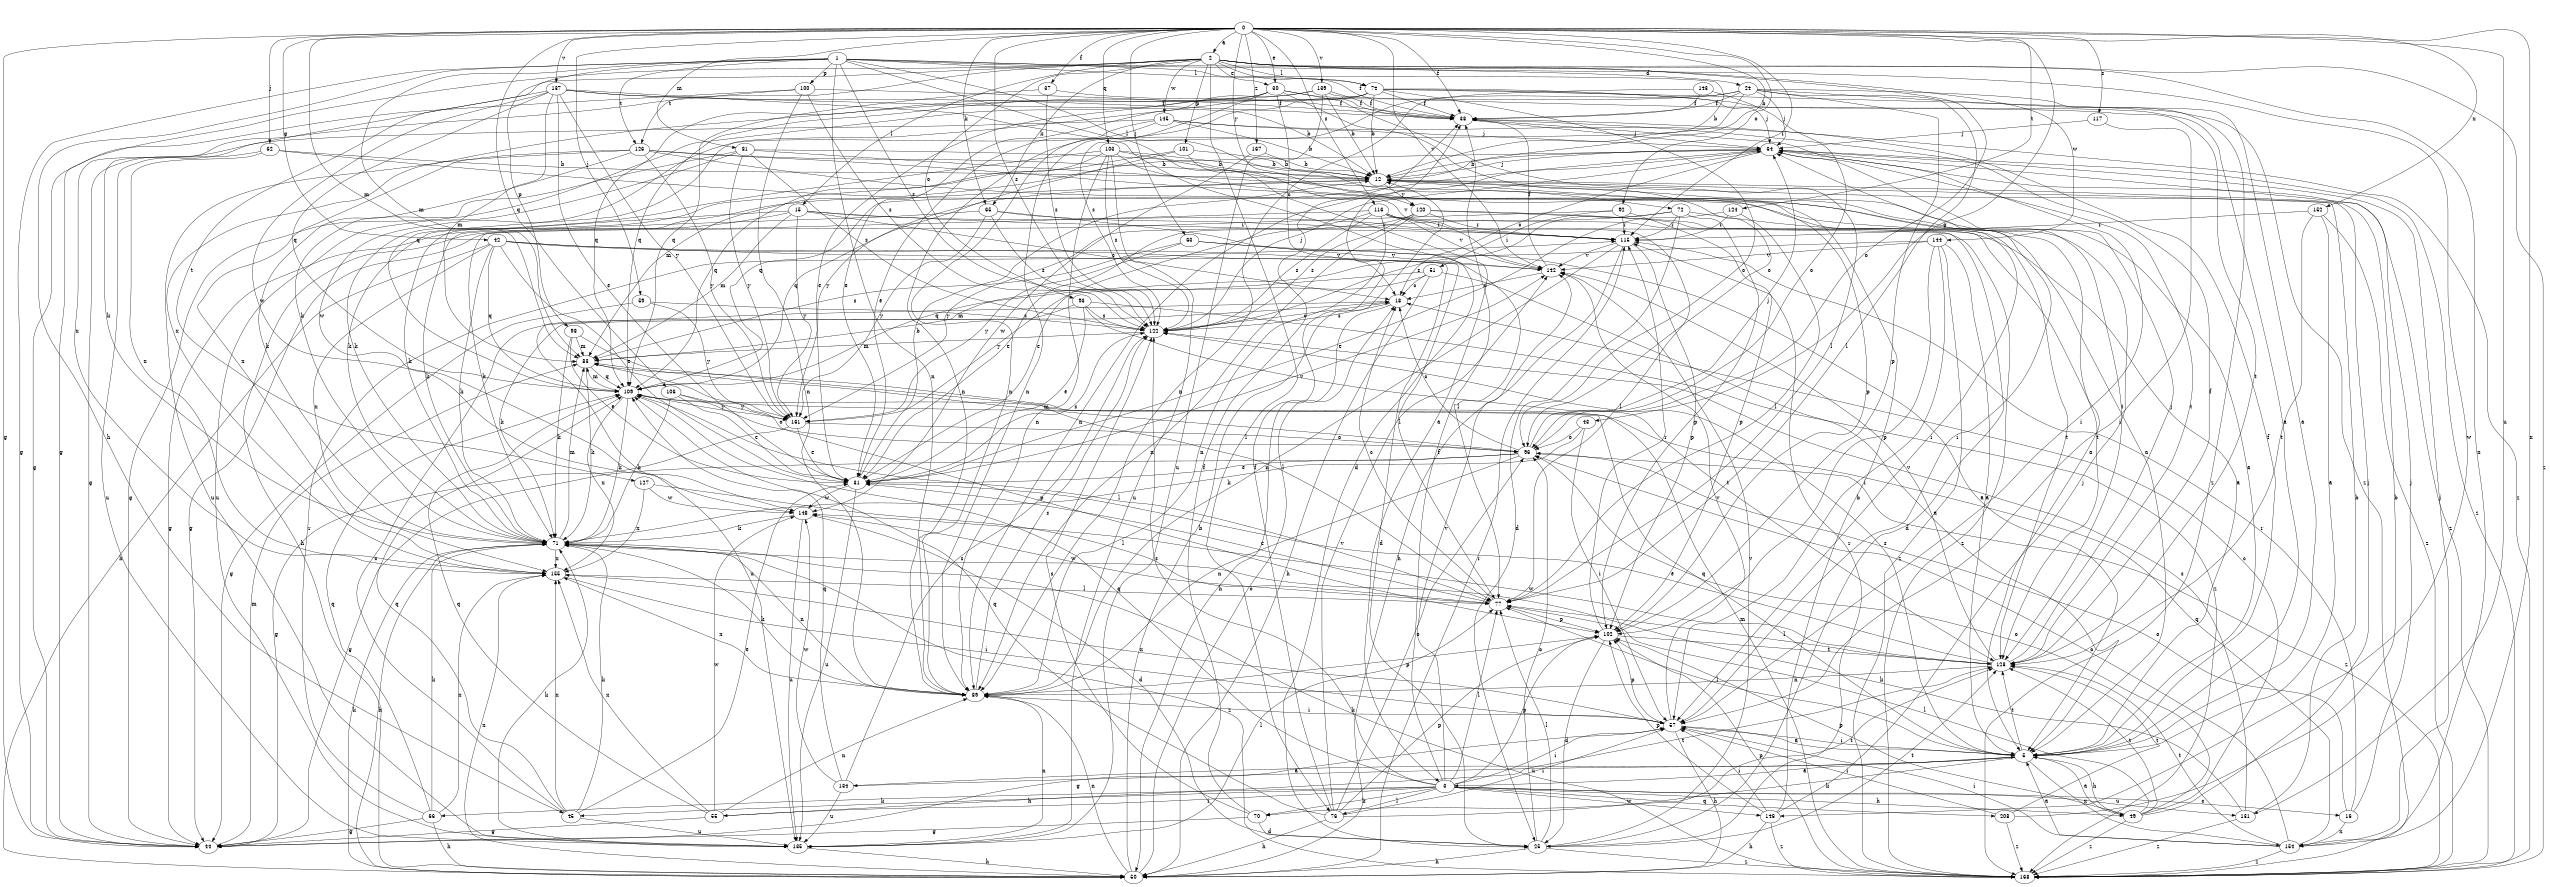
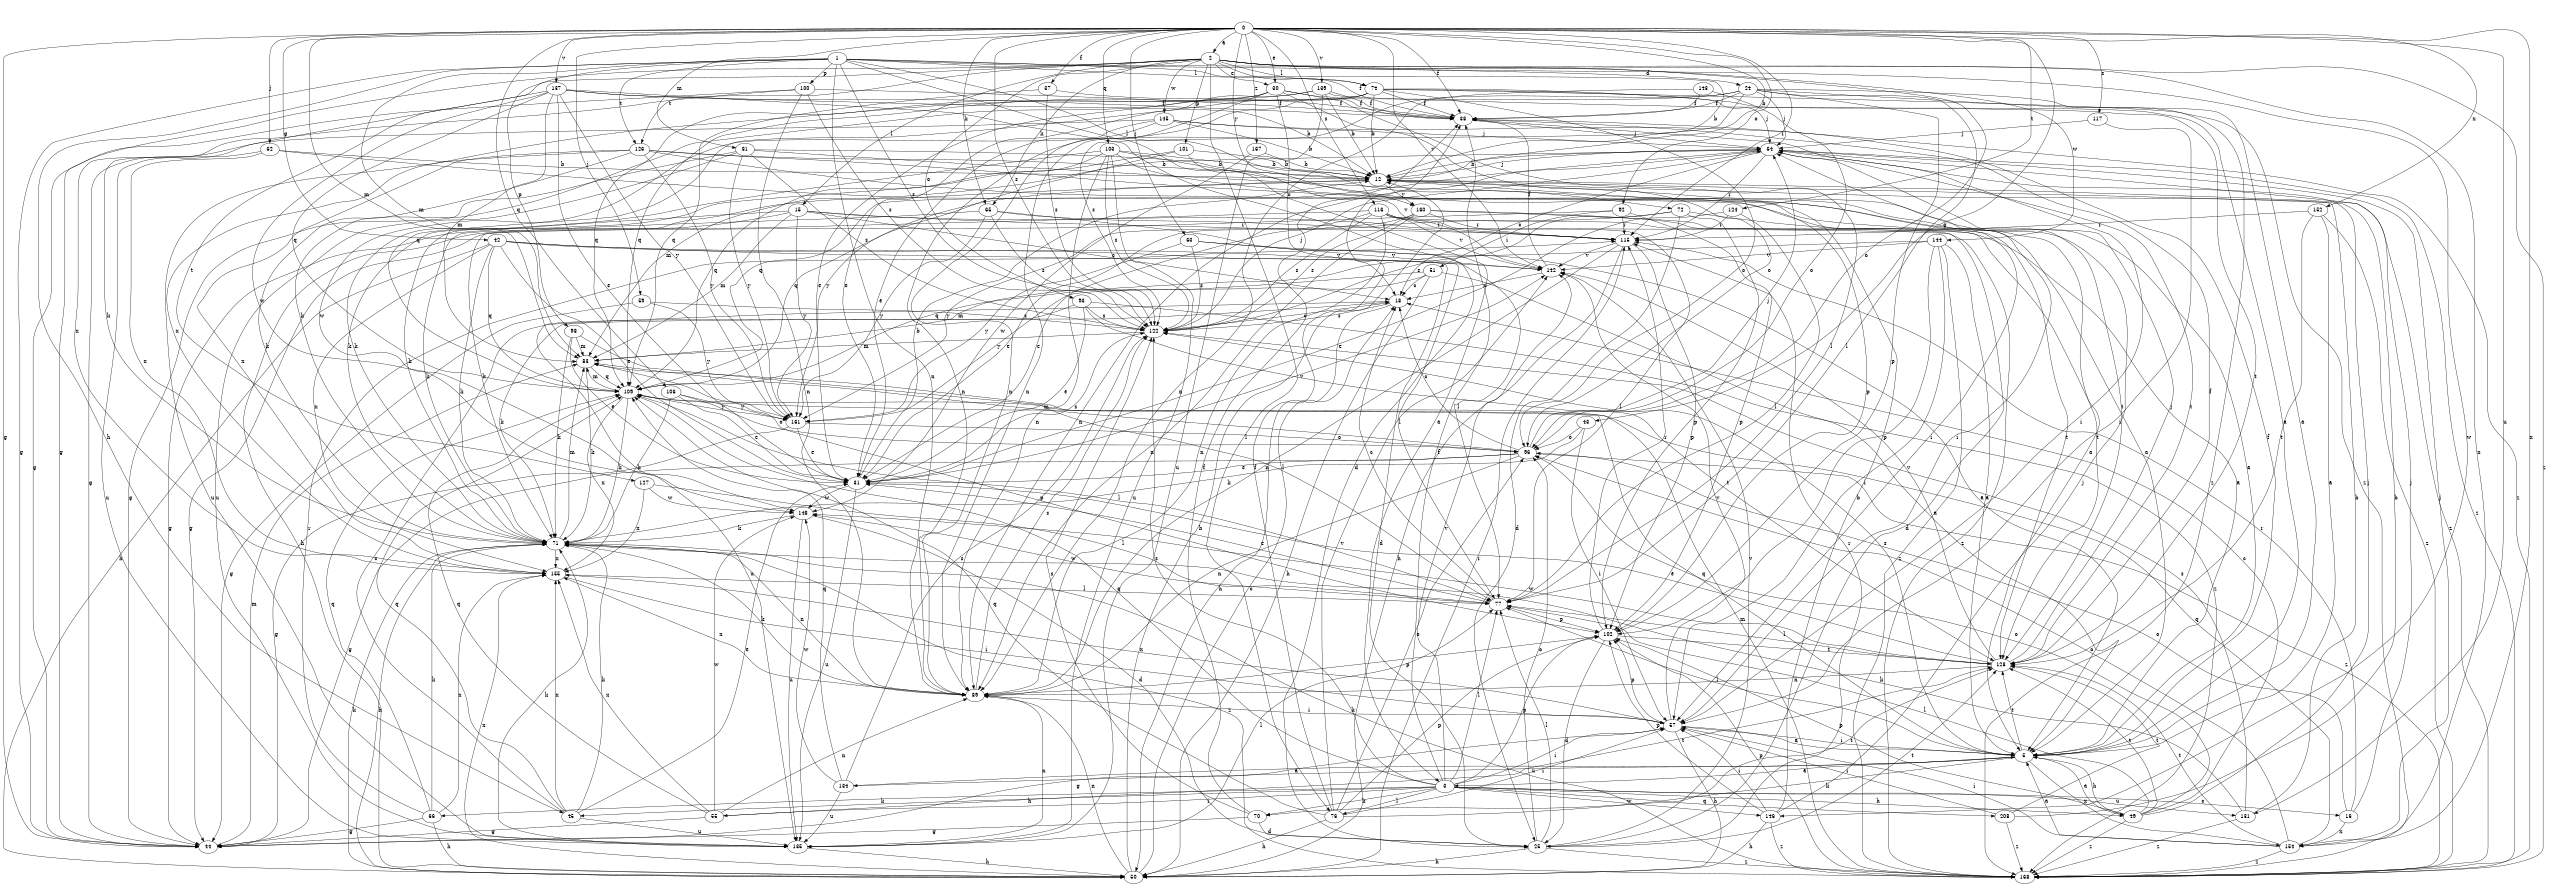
node "120": label "120" -> "160"
edge "72" -> "115": now "64" -> "115"
edge "63" -> "83": now "63" -> "122"
